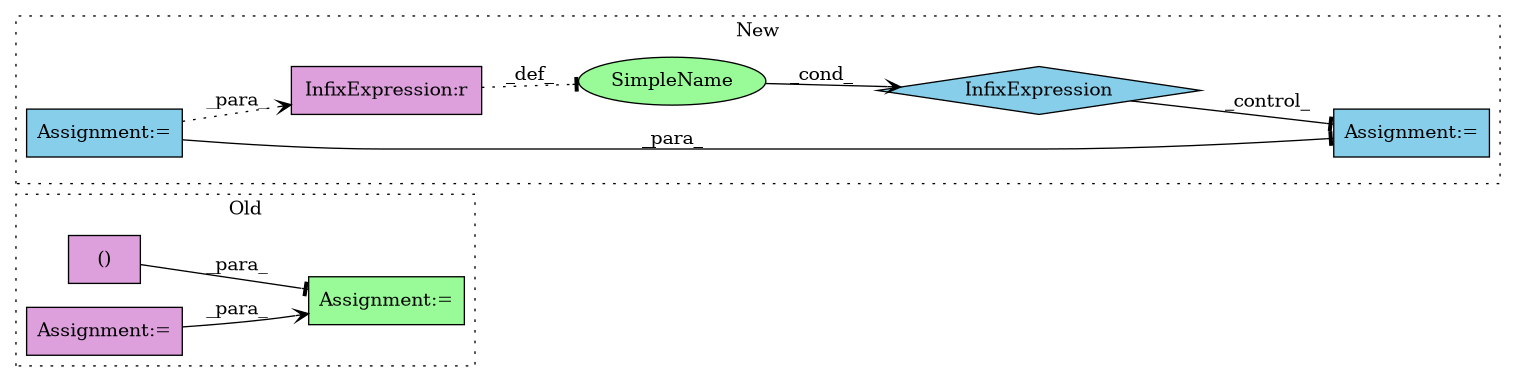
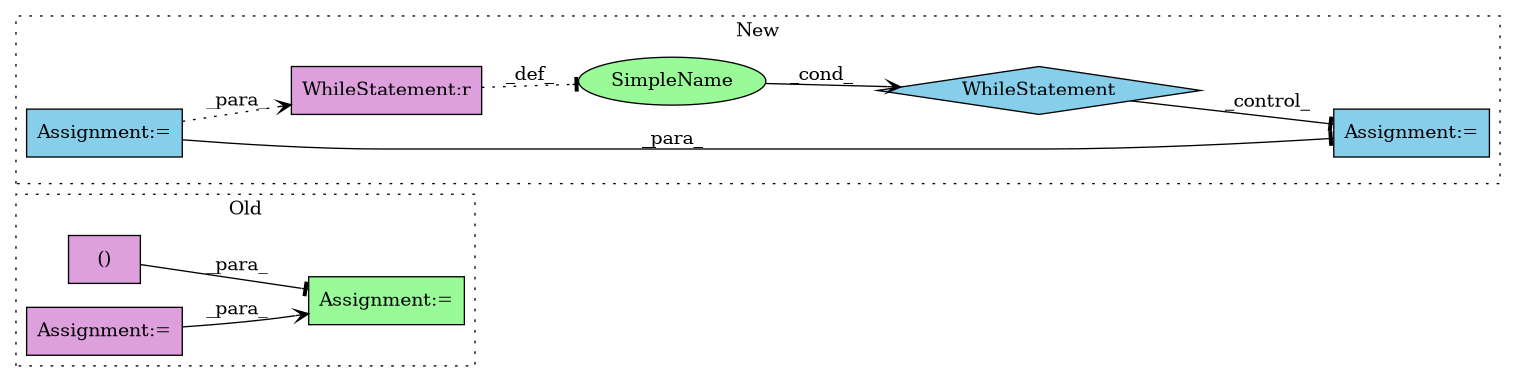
node "InfixExpression:r": label "InfixExpression:r" -> "WhileStatement:r"
node "InfixExpression": label "InfixExpression" -> "WhileStatement"
